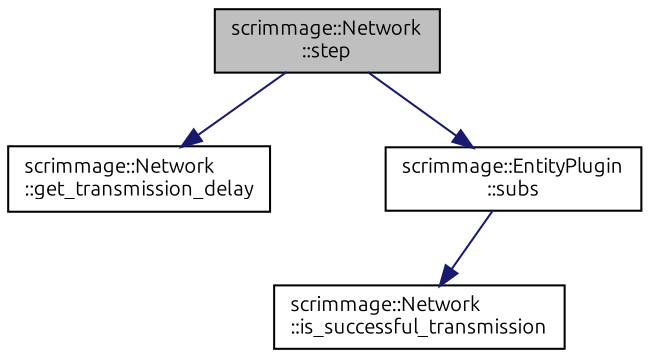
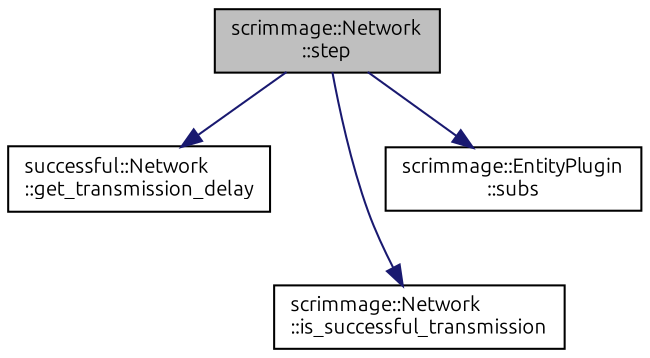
node "scrimmage::Network ::get_transmission_delay": label "scrimmage::Network ::get_transmission_delay" -> "successful::Network ::get_transmission_delay"
edge "scrimmage::EntityPlugin ::subs" -> "scrimmage::Network ::is_successful_transmission": now "scrimmage::Network ::step" -> "scrimmage::Network ::is_successful_transmission"
